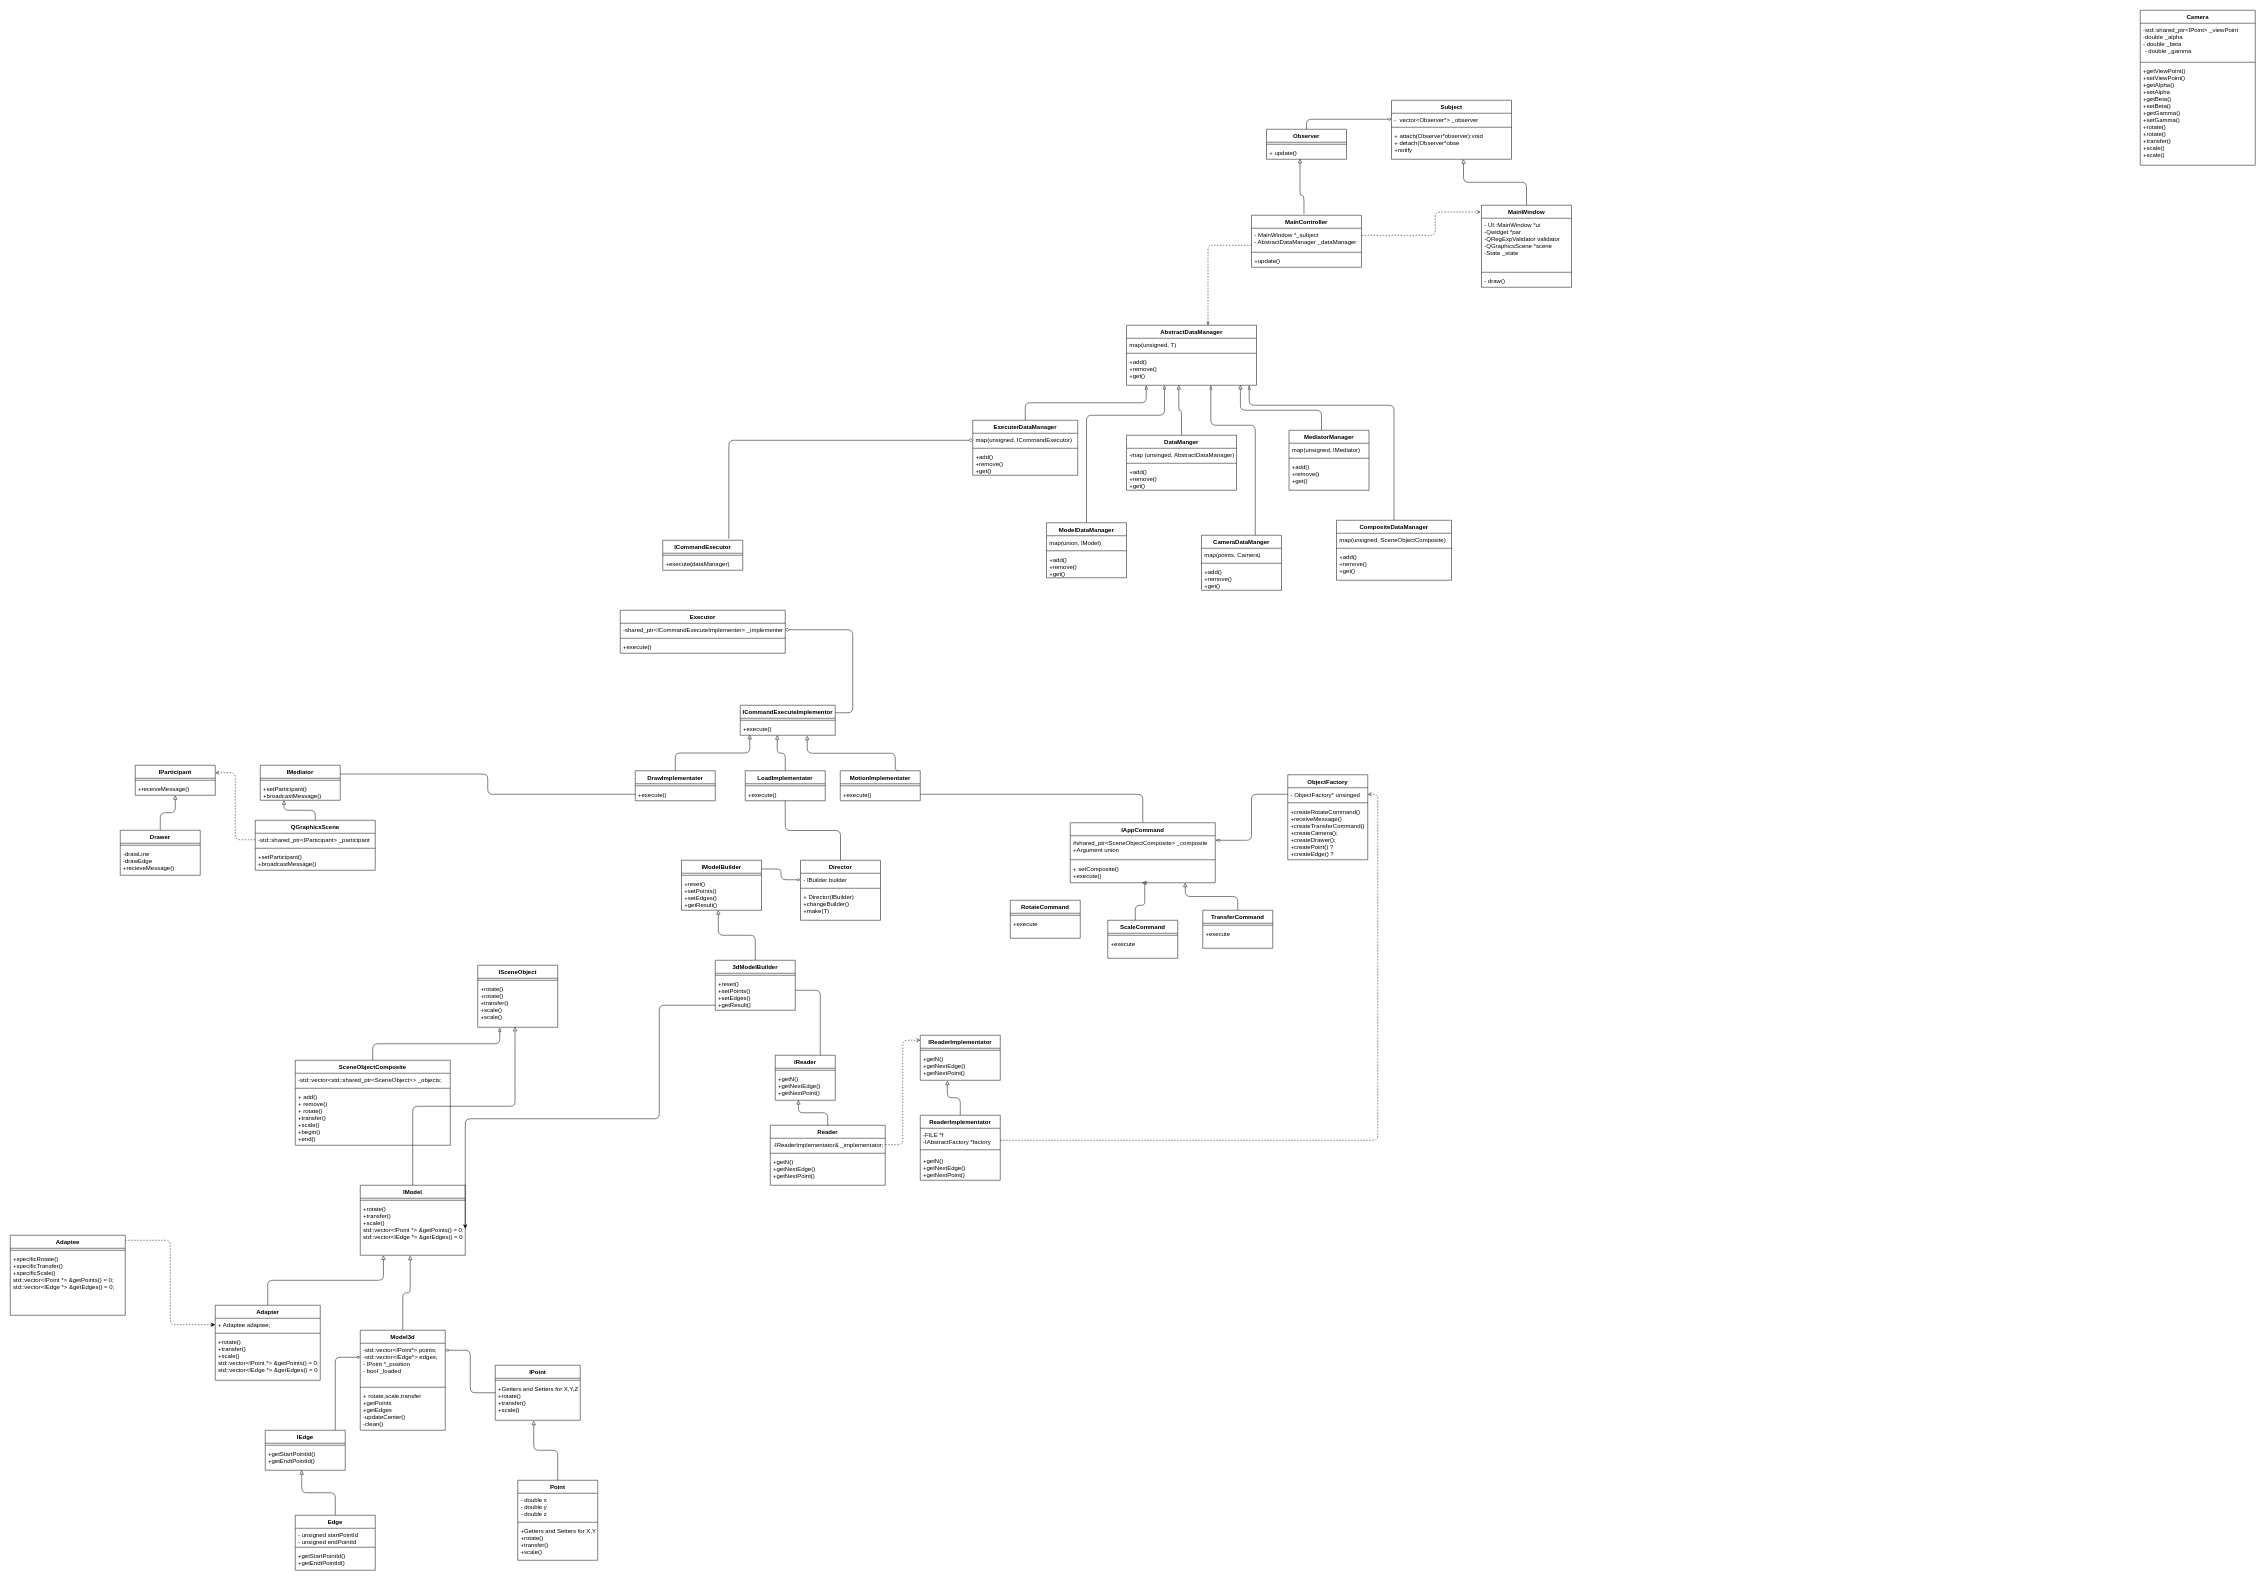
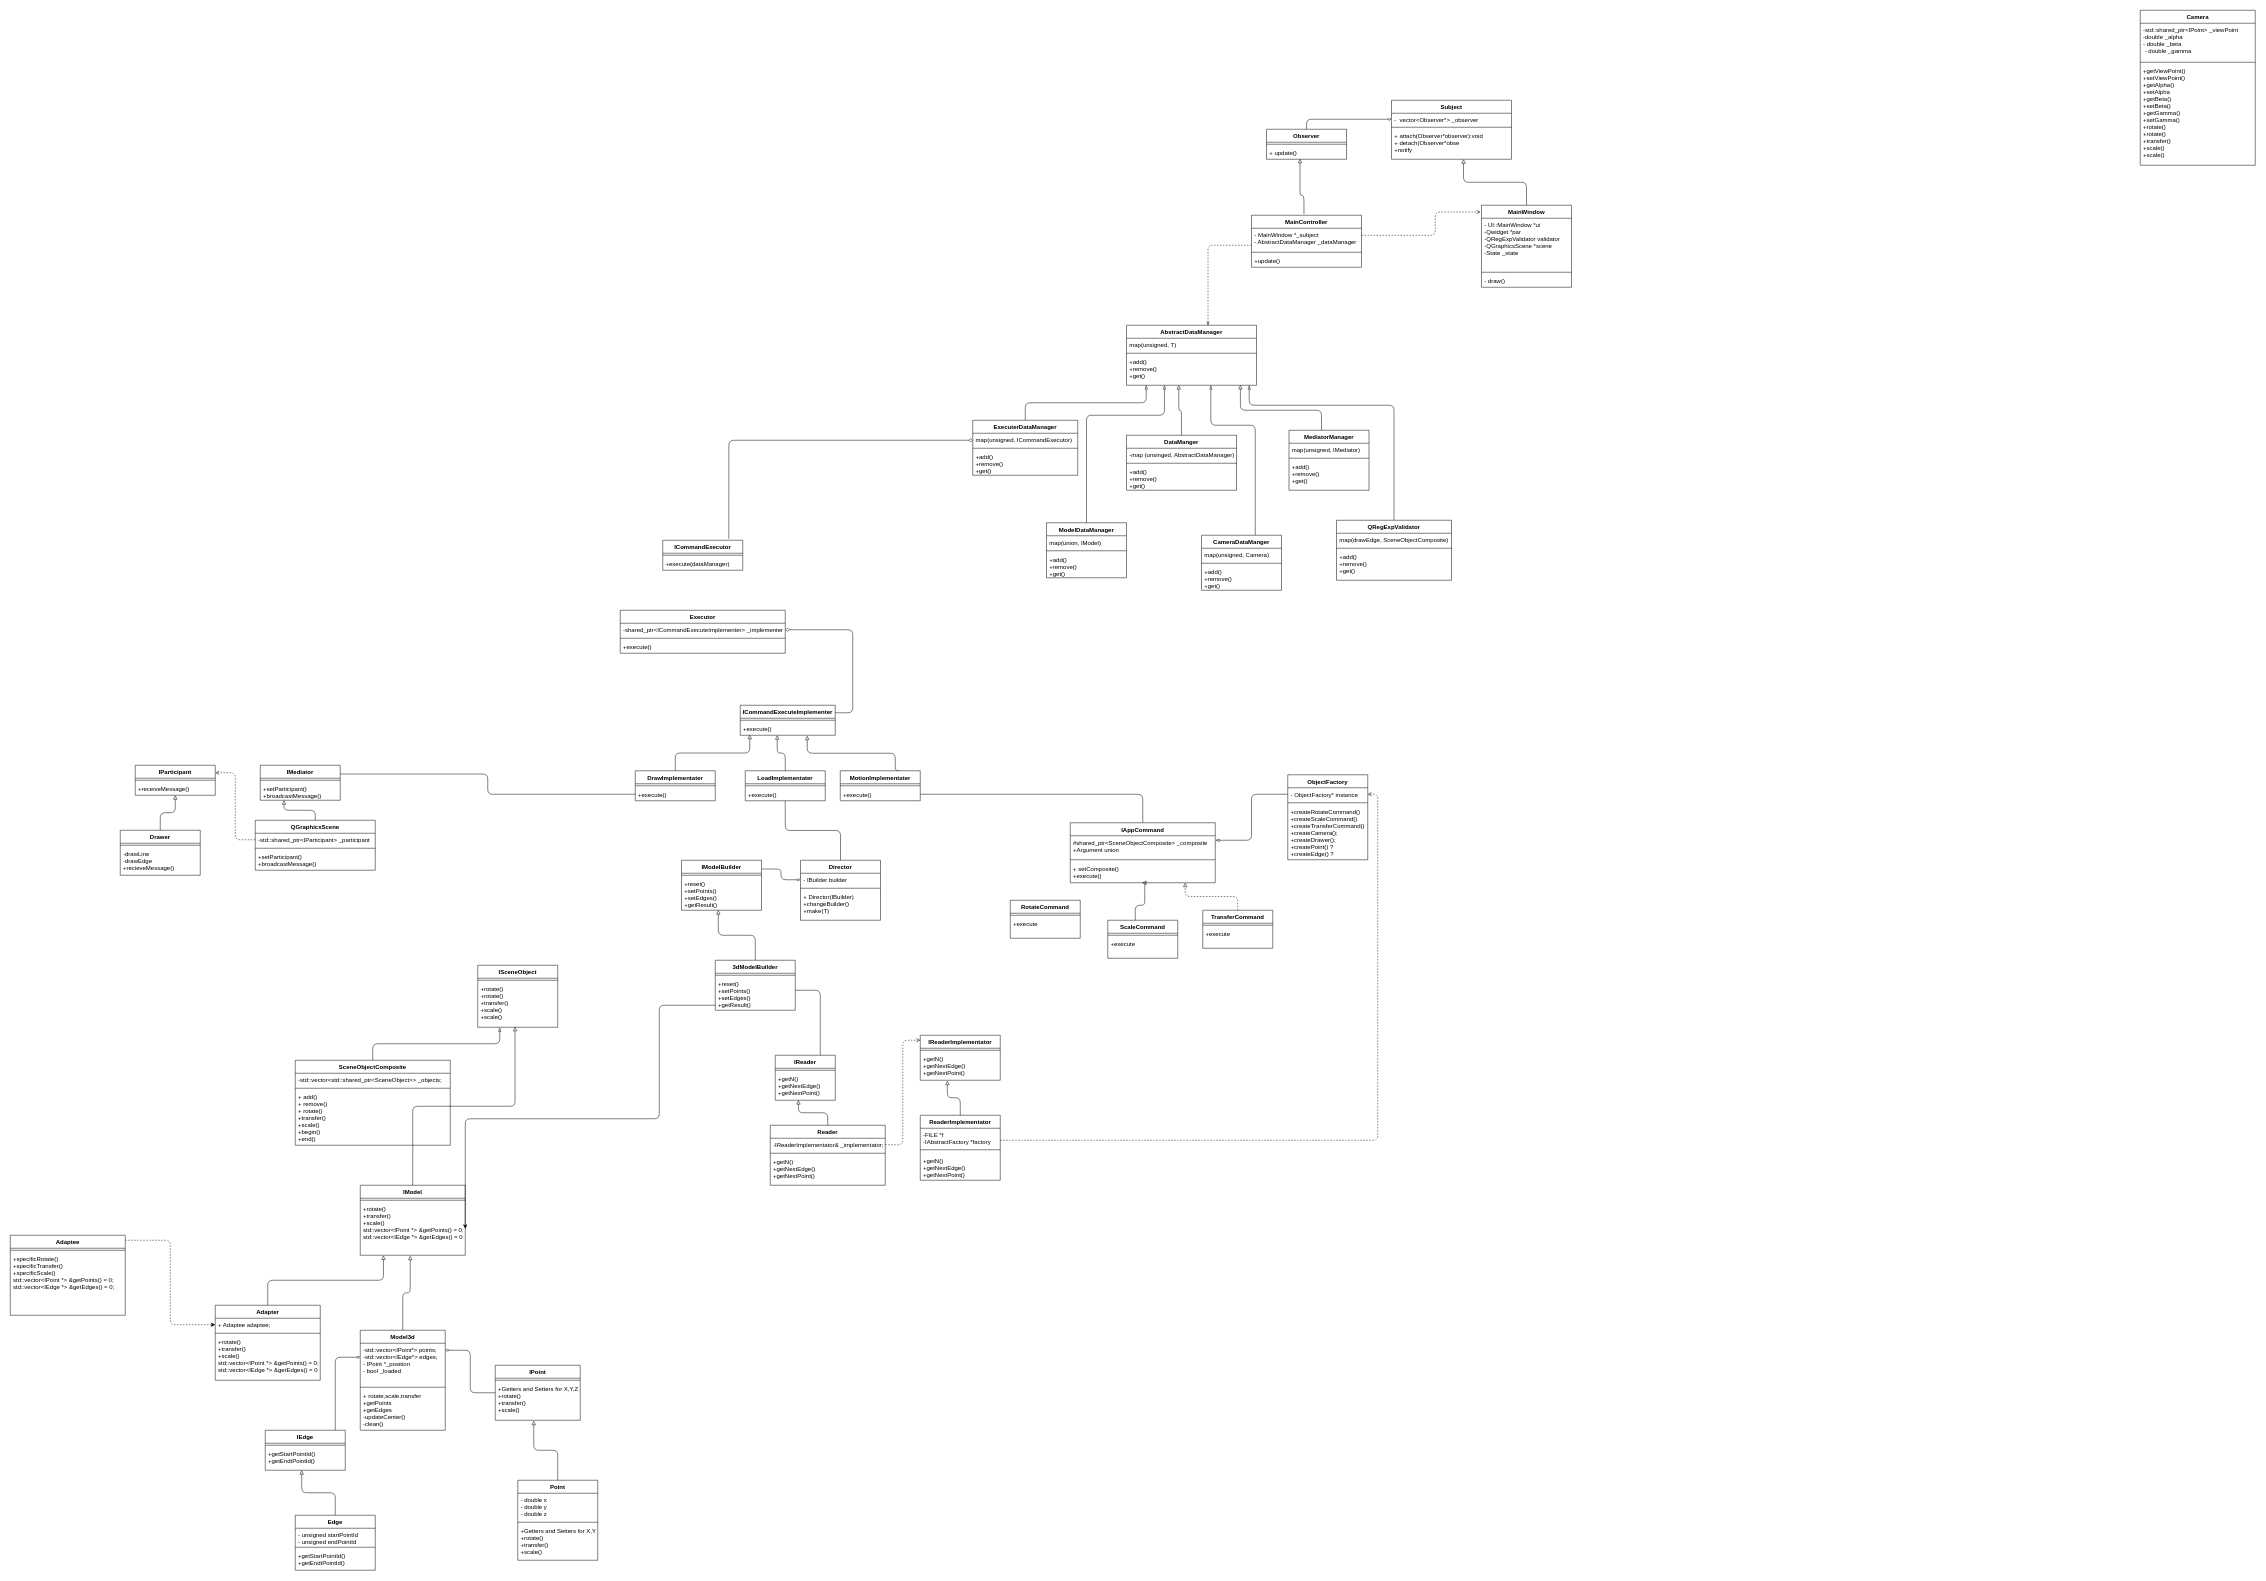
node "CompositeDataManager": label "CompositeDataManager" -> "QRegExpValidator"
node "map(unsigned, SceneObjectComposite)": label "map(unsigned, SceneObjectComposite)" -> "map(drawEdge, SceneObjectComposite)"
node "map(points, Camera)": label "map(points, Camera)" -> "map(unsigned, Camera)"
node "ICommandExecuteImplementor": label "ICommandExecuteImplementor" -> "ICommandExecuteImplementer"
node "- ObjectFactory* unsinged": label "- ObjectFactory* unsinged" -> "- ObjectFactory* instance"
node "+createRotateCommand() +receiveMessage() +createTransferCommand() +createCamera(); +createDrawer(); +createPoint() ? +createEdge() ?": label "+createRotateCommand() +receiveMessage() +createTransferCommand() +createCamera(); +createDrawer(); +createPoint() ? +createEdge() ?" -> "+createRotateCommand() +createScaleCommand() +createTransferCommand() +createCamera(); +createDrawer(); +createPoint() ? +createEdge() ?"
edge "TransferCommand" -> "+ setComposite() +execute()": style solid -> dashed
